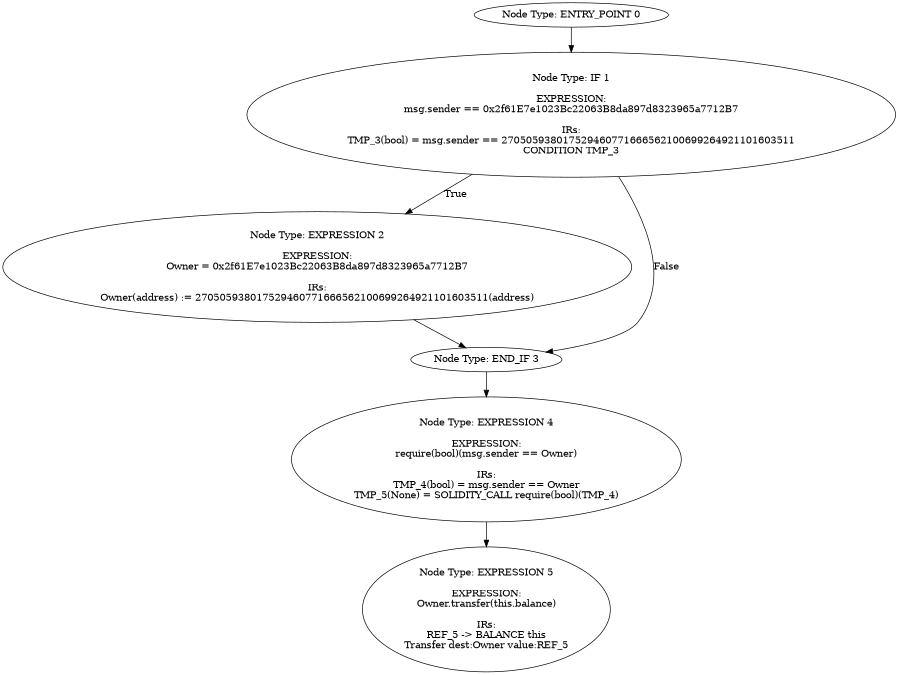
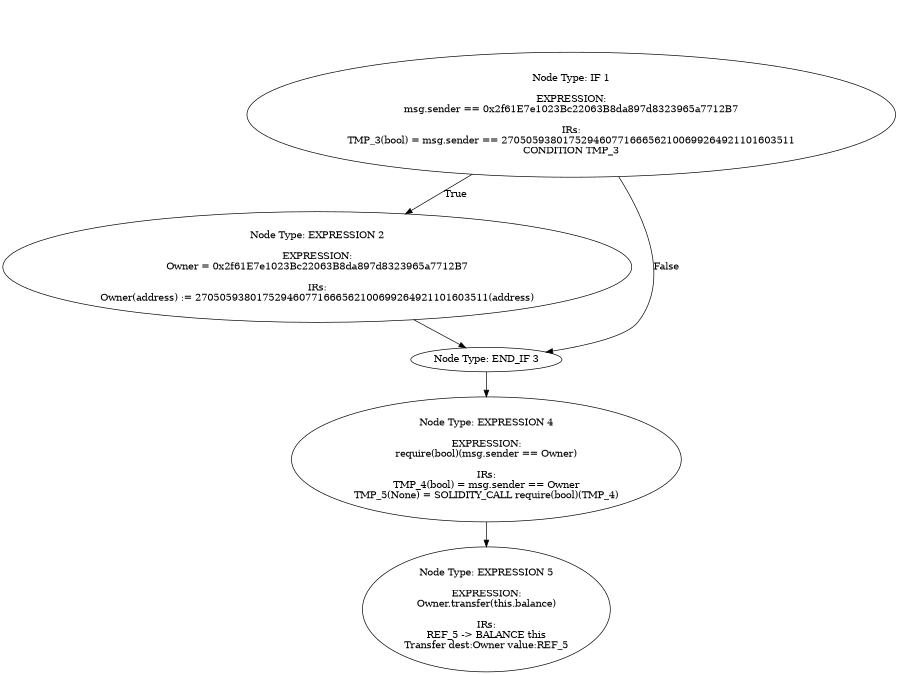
node "Node Type: ENTRY_POINT 0": removed
